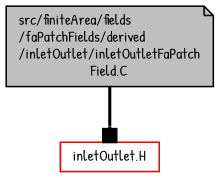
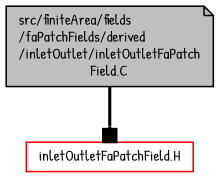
node "inletOutlet.H": label "inletOutlet.H" -> "inletOutletFaPatchField.H"
